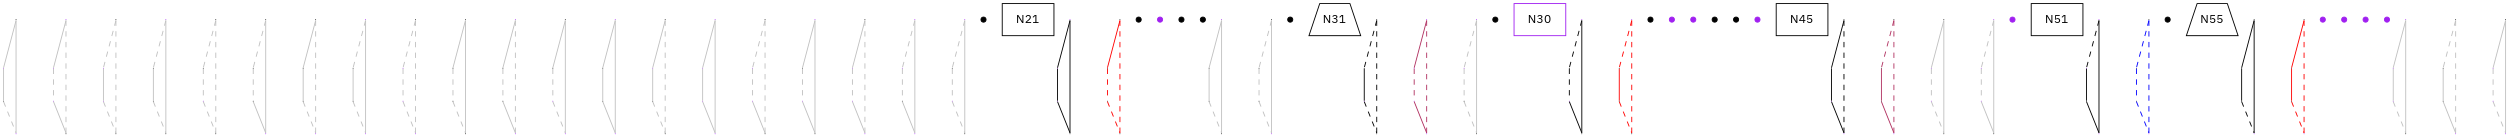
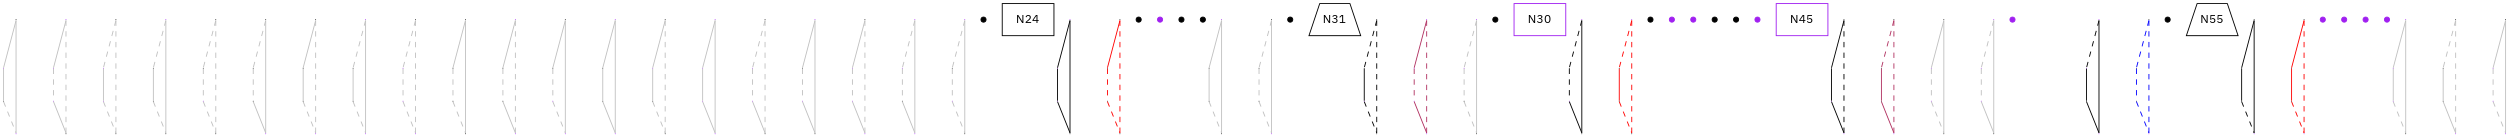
node "N21": label "N21" -> "N24"
node "N45": color black -> purple
node "N51": removed
